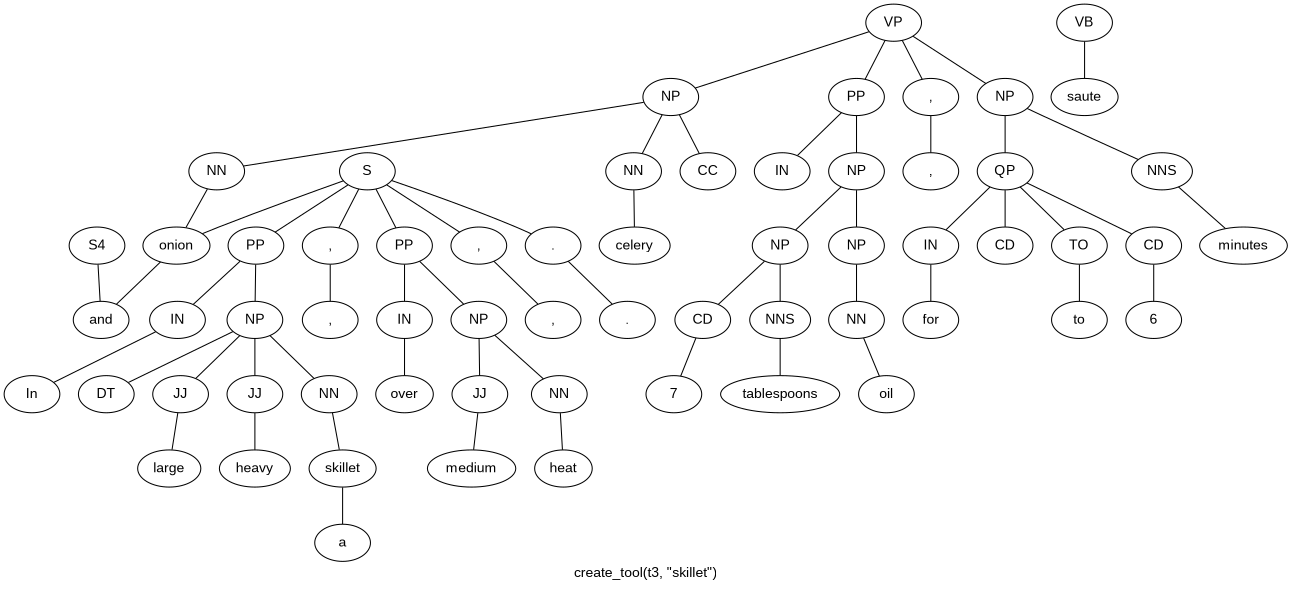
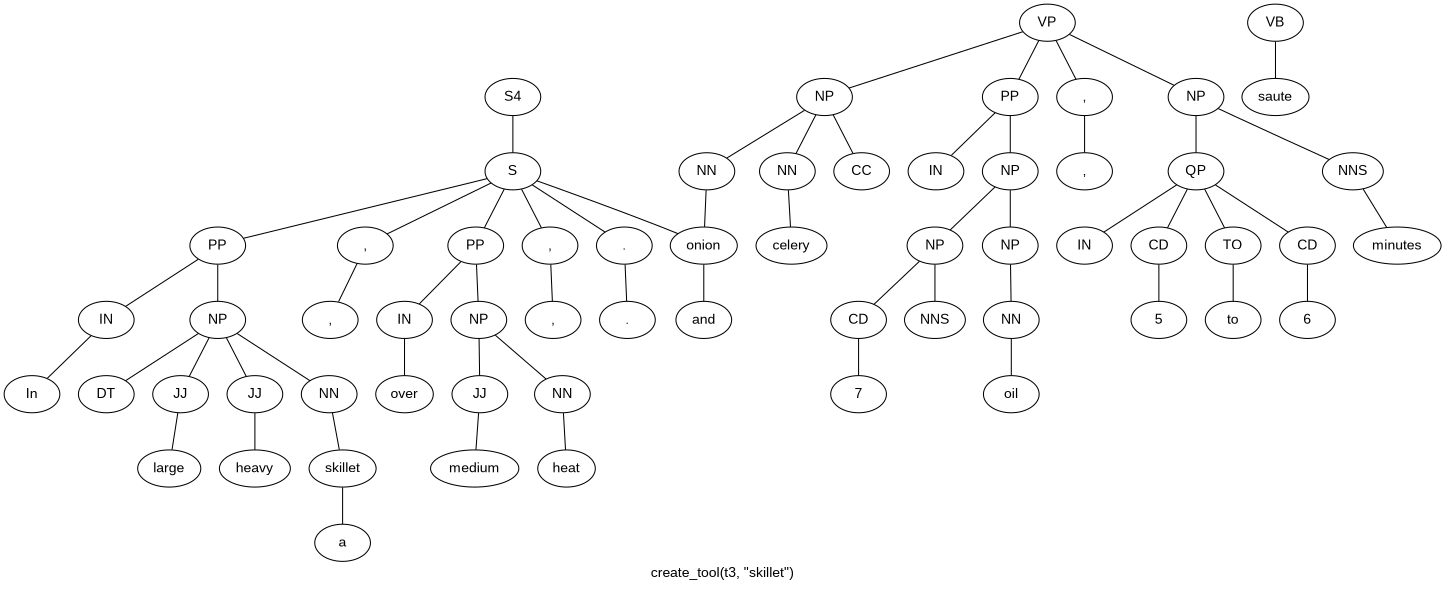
edge "S4" -- "and": now "S4" -- "S"
node "for": removed
node "5": added
node "tablespoons": removed
